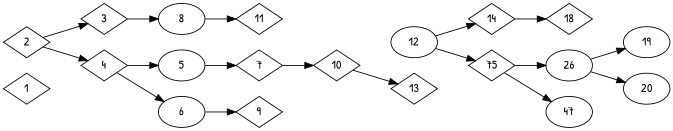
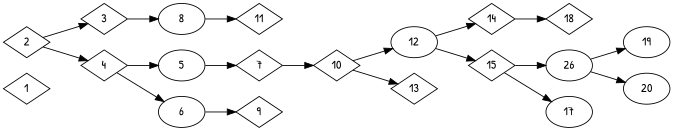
edge "10" -> "12": added
node "75": label "75" -> "15"
node "47": label "47" -> "17"
